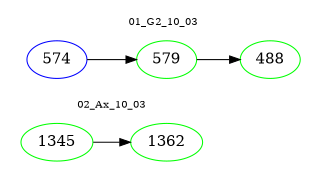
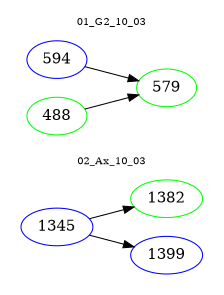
node "574": label "574" -> "594"
edge "579" -> "488": reversed
node "1345": color green -> blue
node "1362": label "1362" -> "1382"
node "1399": added
